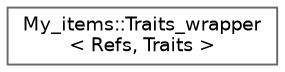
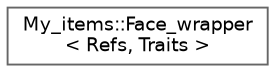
node "My_items::Traits_wrapper < Refs, Traits >": label "My_items::Traits_wrapper < Refs, Traits >" -> "My_items::Face_wrapper < Refs, Traits >"
